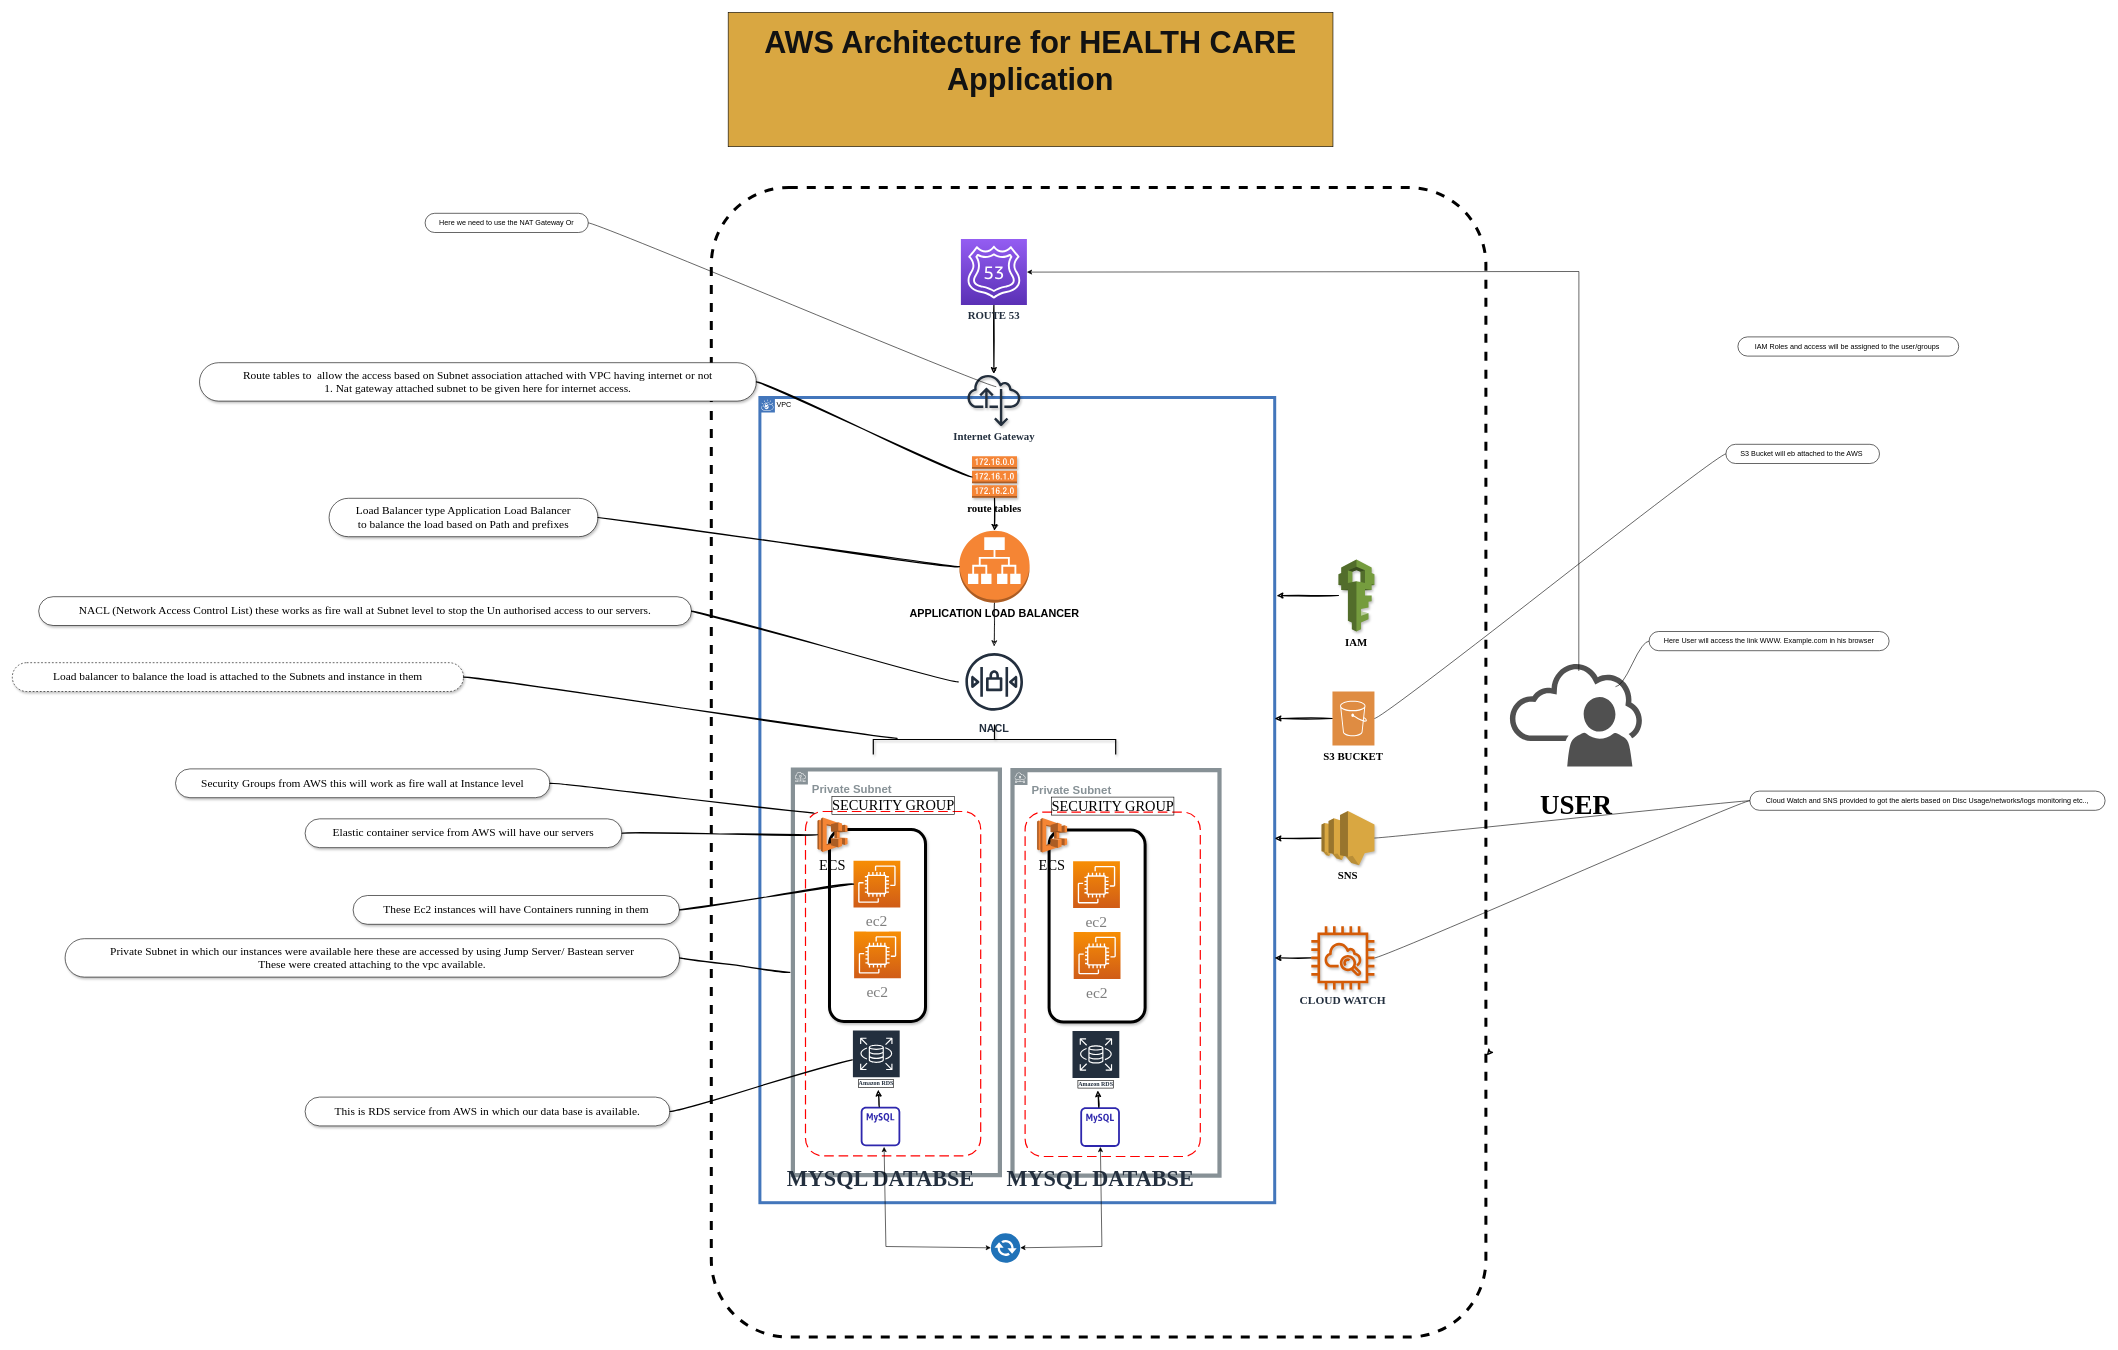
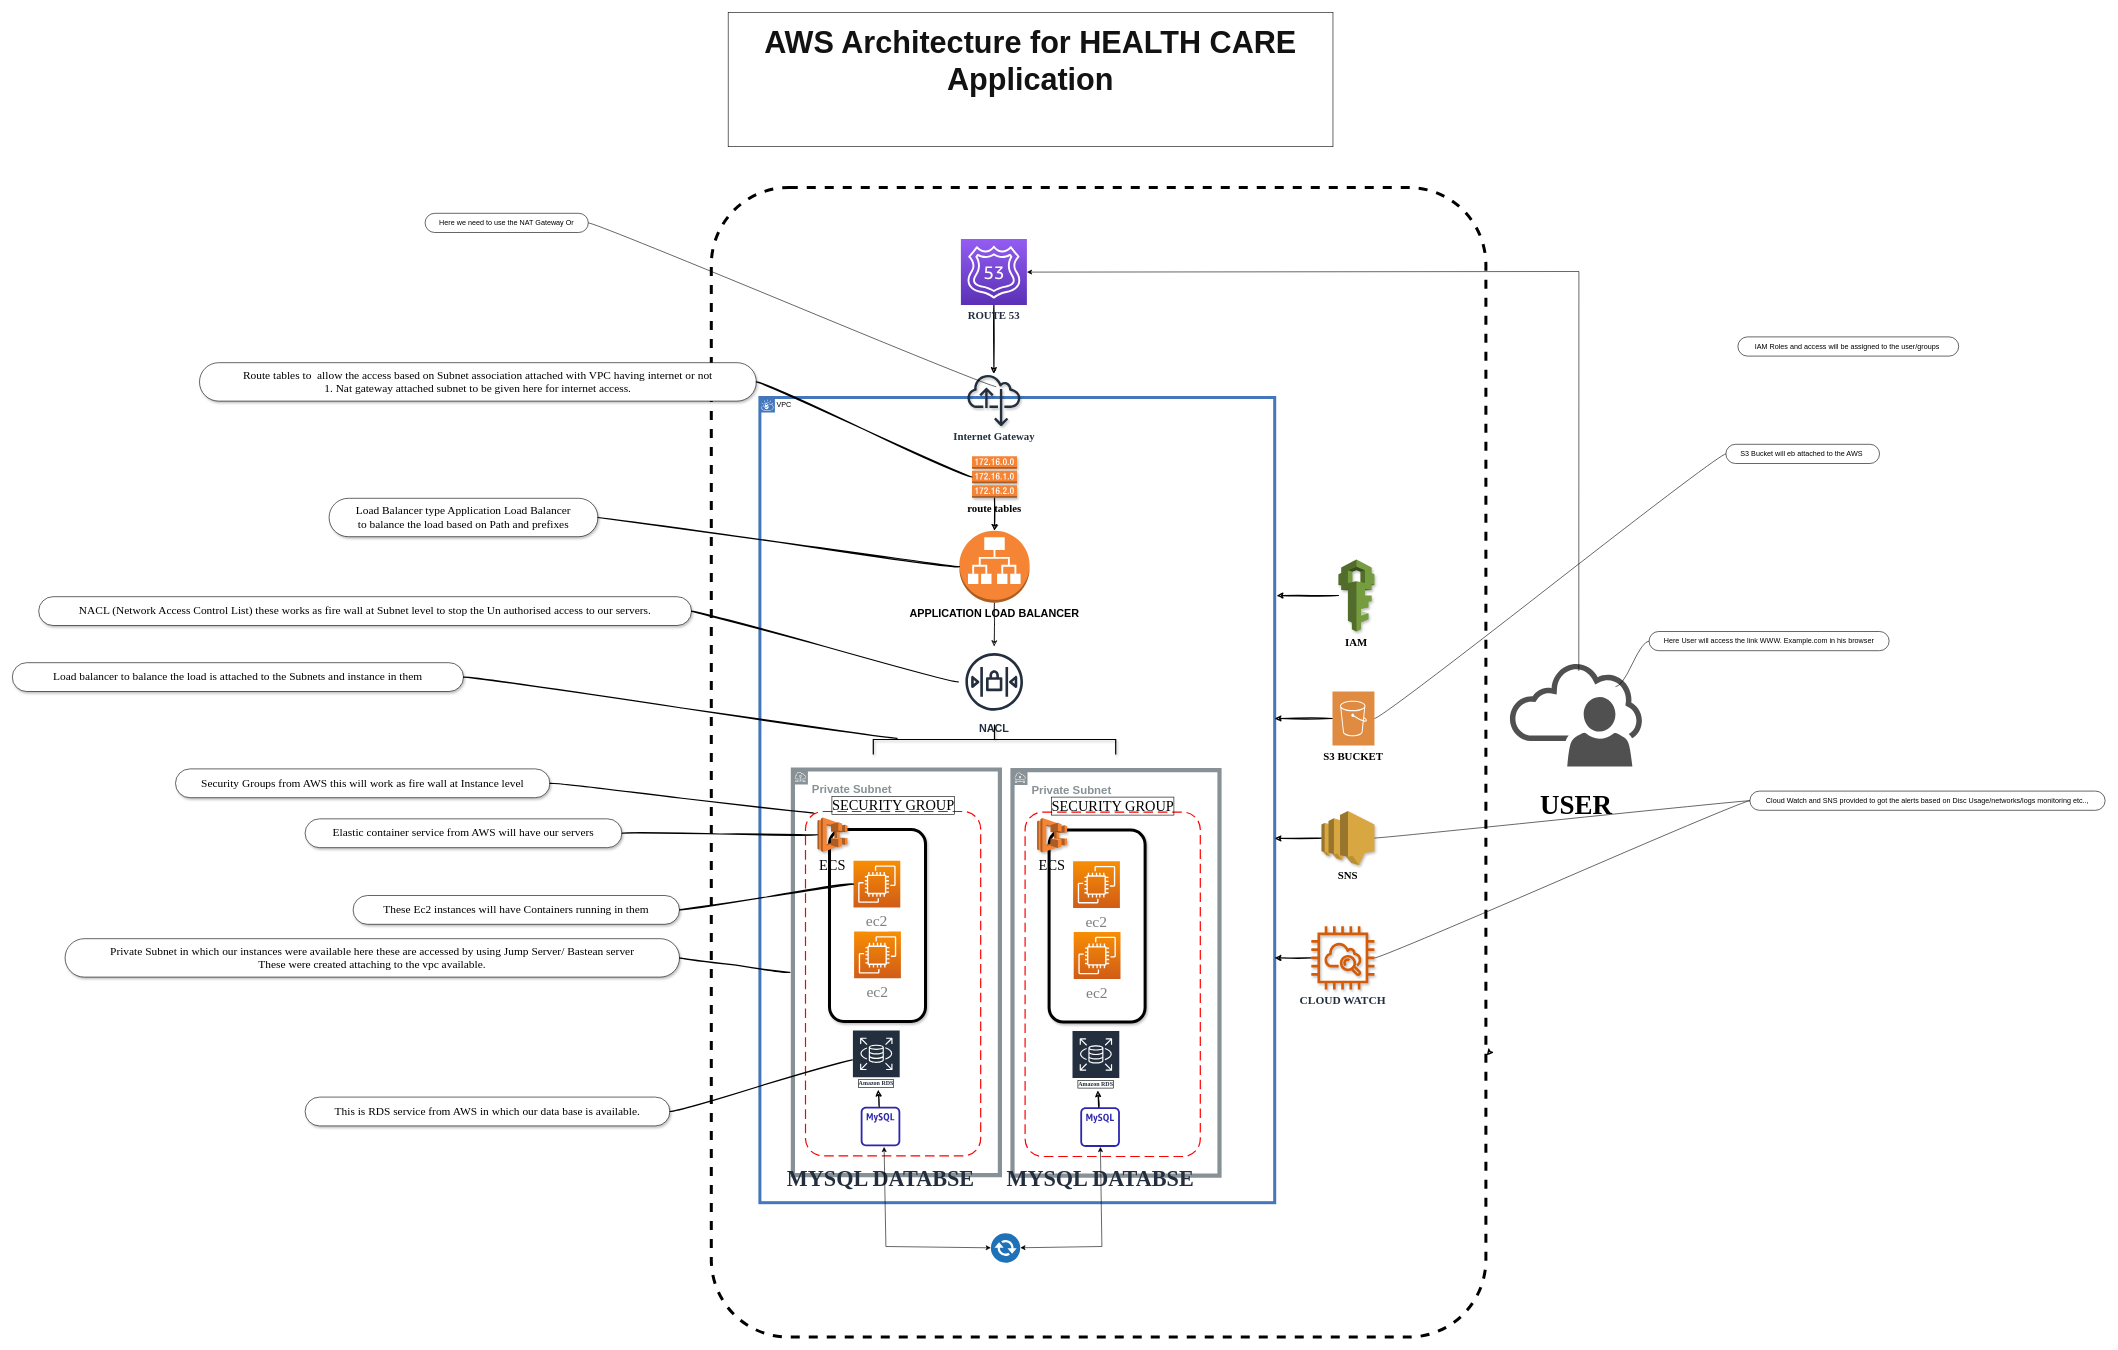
node "AWS Architecture for HEALTH CARE Application": fillcolor #d9a741 -> #ffffff
node "Load balancer to balance the load is attached to the Subnets and instance in them": style dashed -> solid
